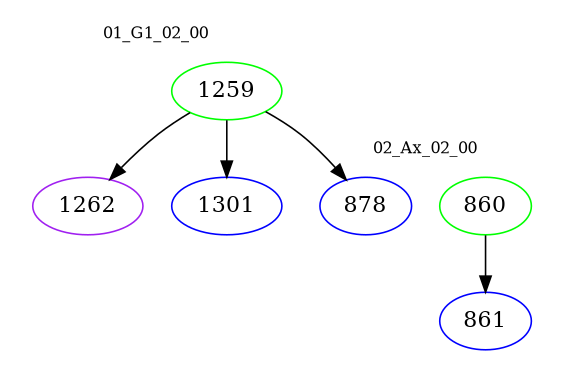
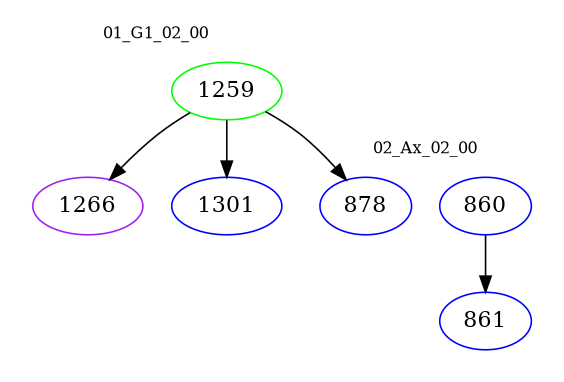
node "1262": label "1262" -> "1266"
node "860": color green -> blue
